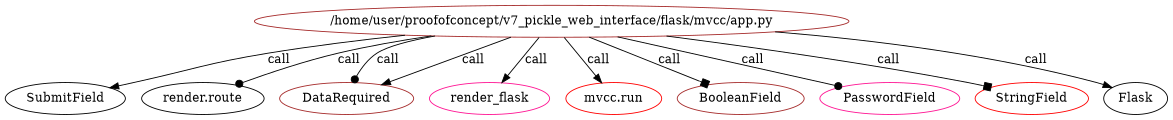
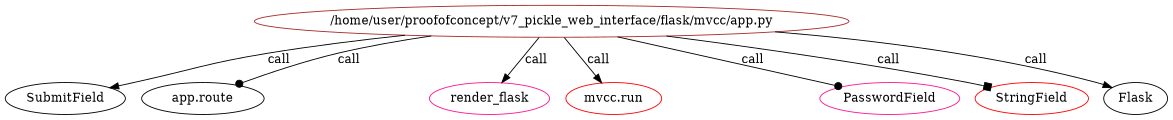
node "render.route": label "render.route" -> "app.route"
node "DataRequired": removed
node "BooleanField": removed
